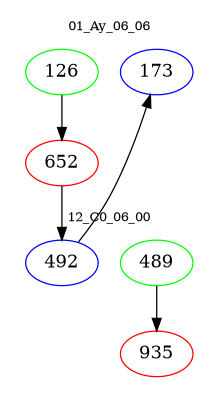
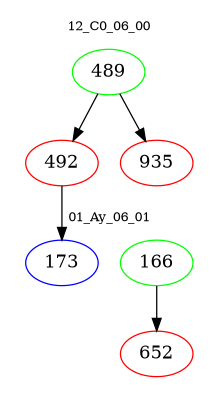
cluster "01_Ay_06_06": label "01_Ay_06_06" -> "01_Ay_06_01"
node "126": label "126" -> "166"
edge "652" -> "492": now "489" -> "492"
node "492": color blue -> red
